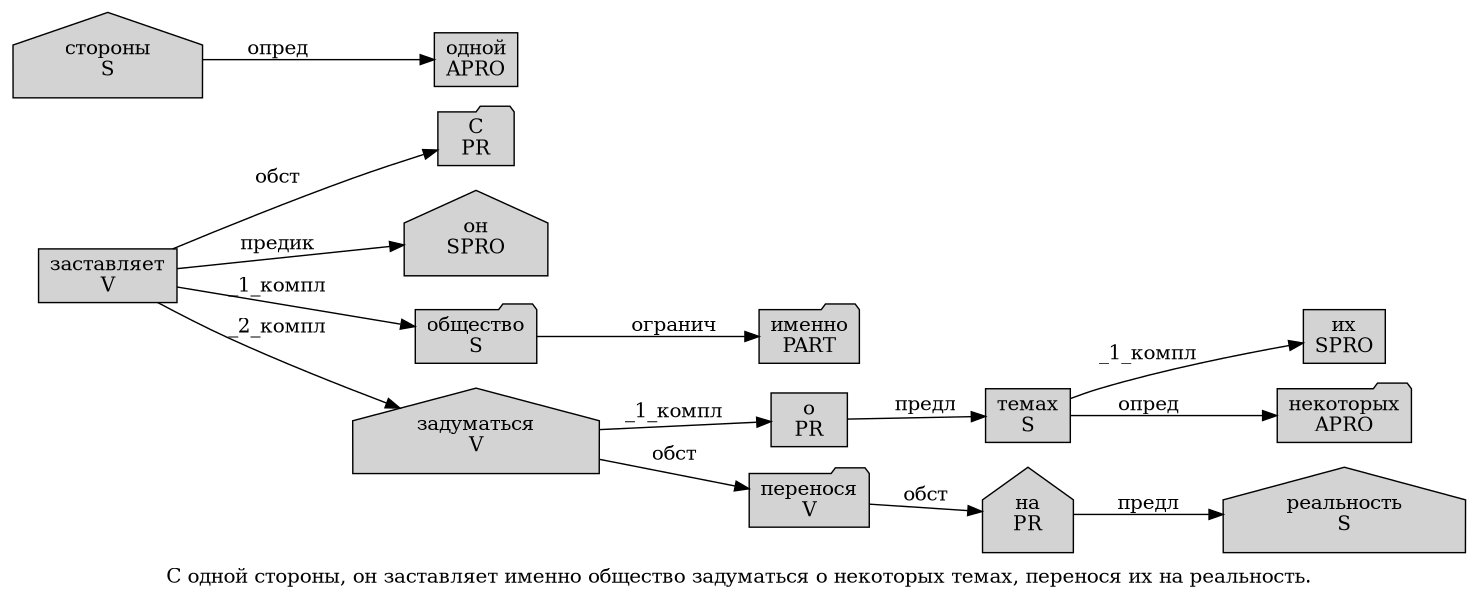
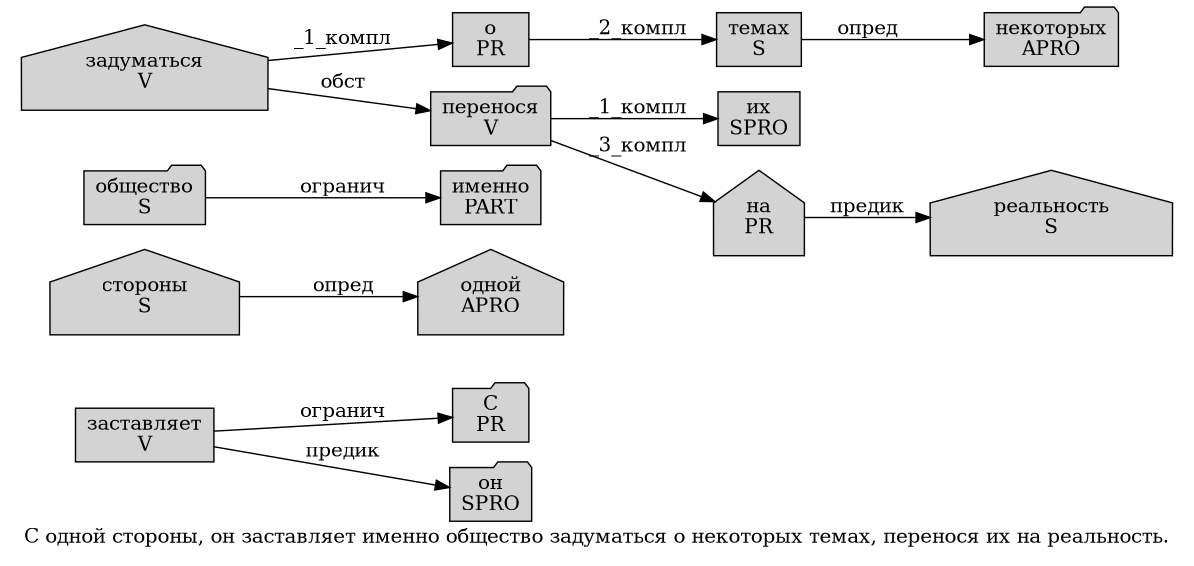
node "одной APRO": shape box -> house
edge "заставляет V" -> "С PR": label "обст" -> "огранич"
node "он SPRO": shape house -> folder
edge "заставляет V" -> "общество S": removed, label "_1_компл"
edge "заставляет V" -> "задуматься V": removed, label "_2_компл"
edge "темах S" -> "их SPRO": now "перенося V" -> "их SPRO"
edge "о PR" -> "темах S": label "предл" -> "_2_компл"
edge "перенося V" -> "на PR": label "обст" -> "_3_компл"
edge "на PR" -> "реальность S": label "предл" -> "предик"
